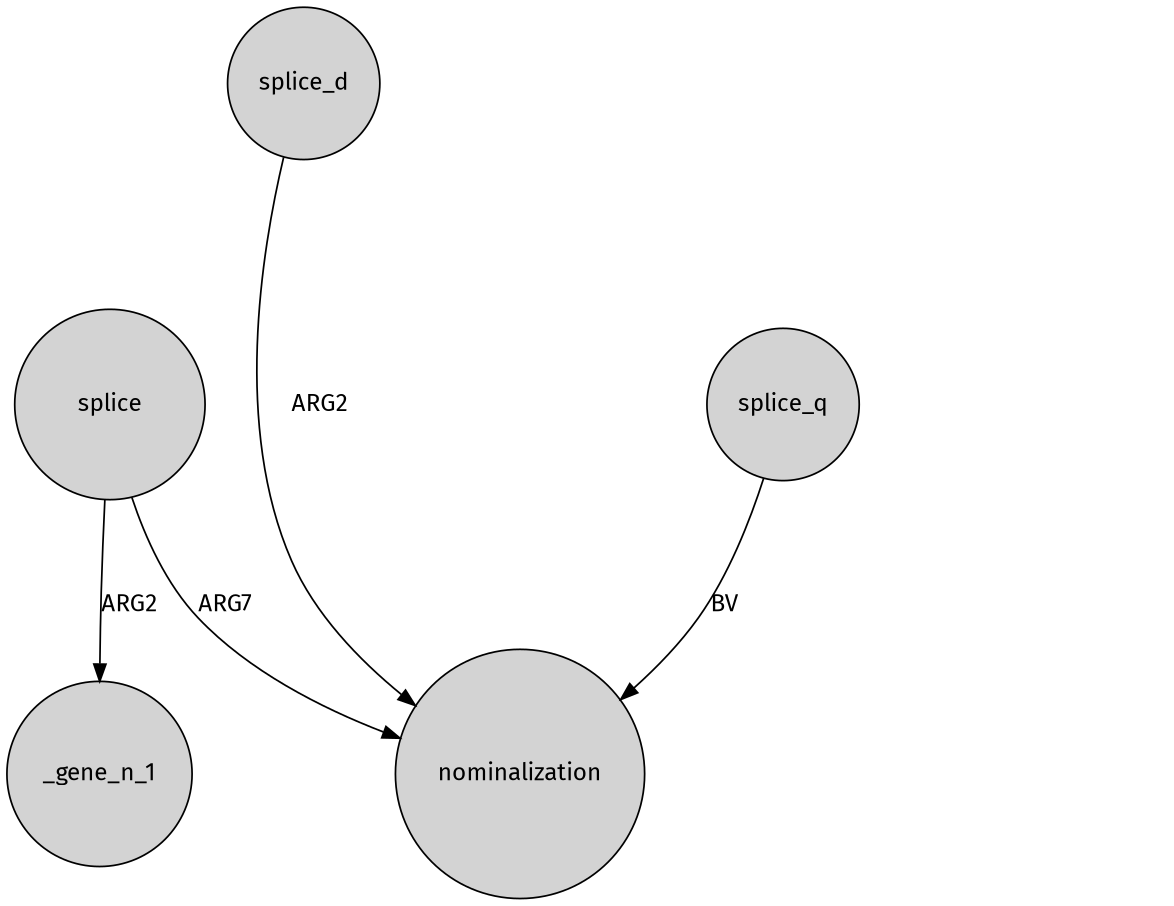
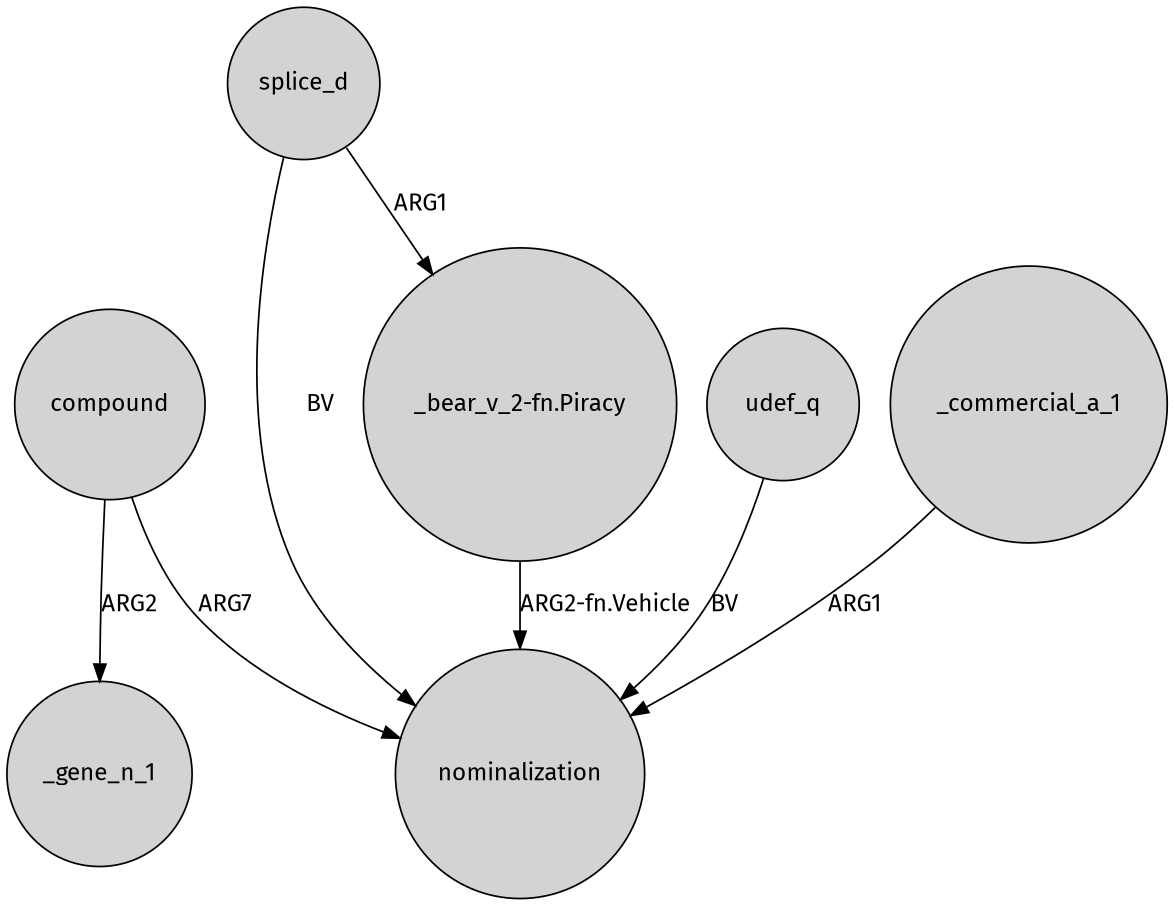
node "splice": label "splice" -> "compound"
edge "splice_d" -> "nominalization": label "ARG2" -> "BV"
node "_bear_v_2-fn.Piracy": added
node "splice_q": label "splice_q" -> "udef_q"
node "_commercial_a_1": added
